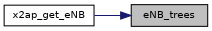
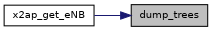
node "eNB_trees": label "eNB_trees" -> "dump_trees"
